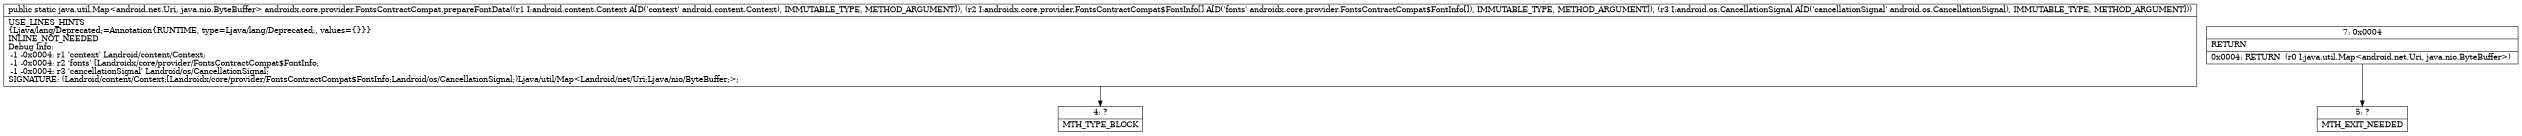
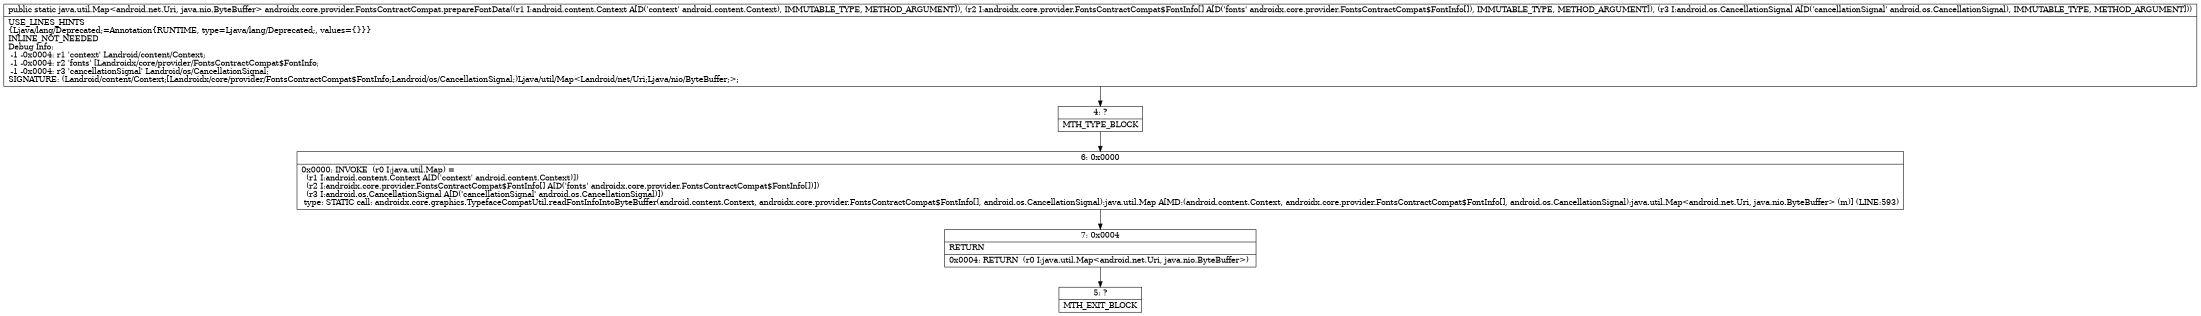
node "5: ?": text "MTH_EXIT_NEEDED" -> "MTH_EXIT_BLOCK"
node "6: 0x0000": added
